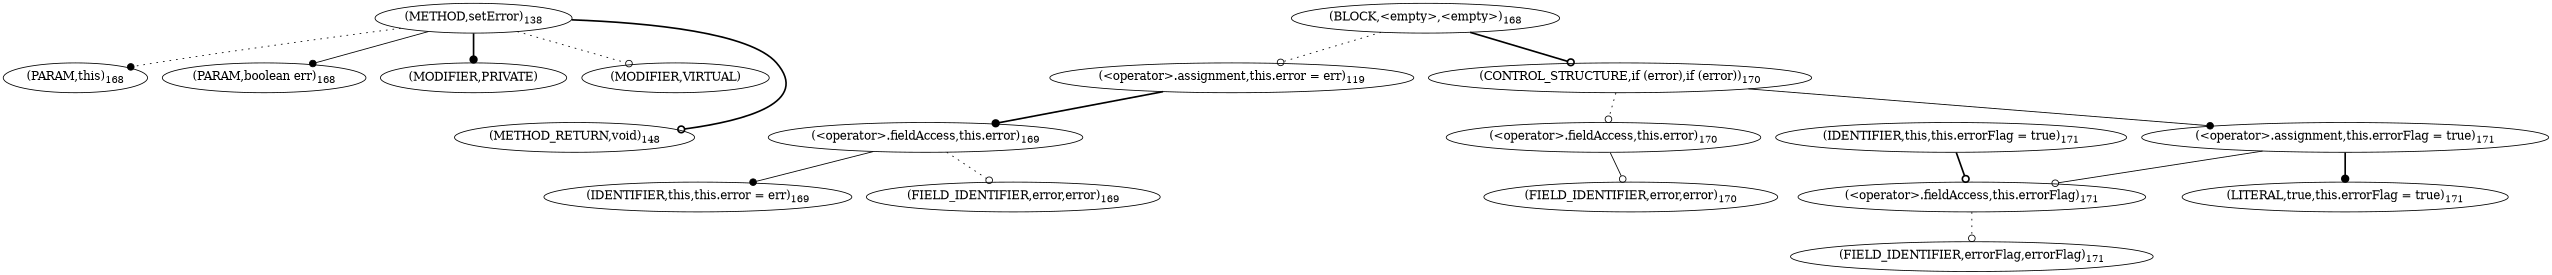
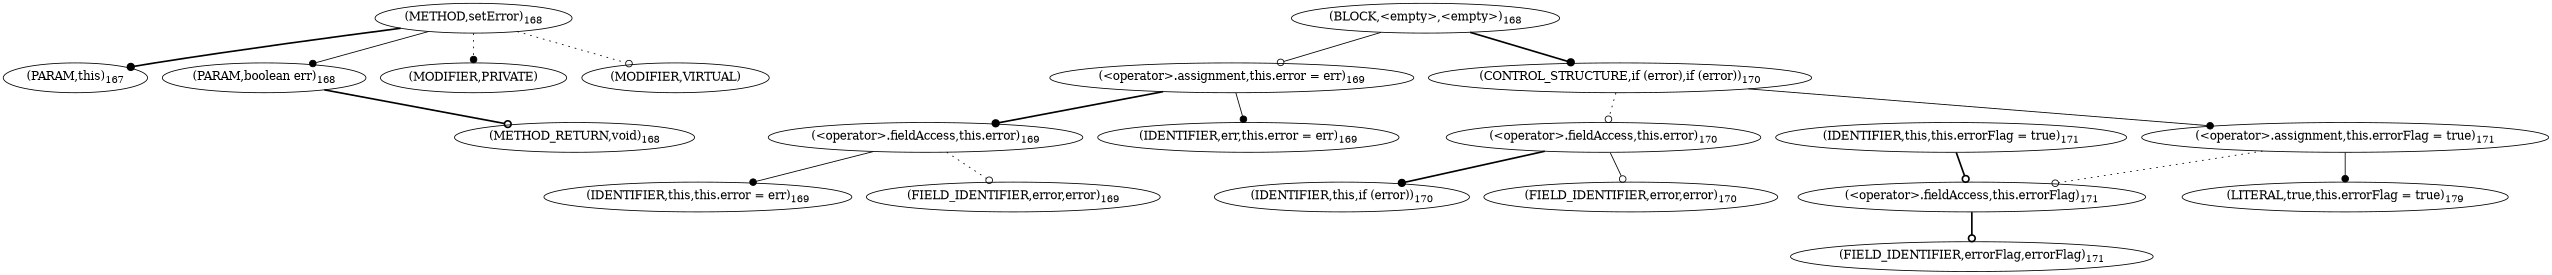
node "(METHOD,setError)": text "138" -> "168"
edge "(METHOD,setError)" -> "(METHOD_RETURN,void)": now "(PARAM,boolean err)" -> "(METHOD_RETURN,void)"
edge "(METHOD,setError)" -> "(MODIFIER,PRIVATE)": style bold -> dotted
edge "(METHOD,setError)" -> "(PARAM,this)": style dotted -> bold
edge "(BLOCK,<empty>,<empty>)" -> "(<operator>.assignment,this.error = err)": style dotted -> solid
edge "(BLOCK,<empty>,<empty>)" -> "(CONTROL_STRUCTURE,if (error),if (error))": arrowhead odot -> dot
node "(PARAM,this)": text "168" -> "167"
node "(<operator>.assignment,this.error = err)": text "119" -> "169"
node "(METHOD_RETURN,void)": text "148" -> "168"
node "(IDENTIFIER,err,this.error = err)": added
edge "(<operator>.assignment,this.errorFlag = true)" -> "(LITERAL,true,this.errorFlag = true)": style bold -> solid
edge "(<operator>.assignment,this.errorFlag = true)" -> "(<operator>.fieldAccess,this.errorFlag)": style solid -> dotted
node "(LITERAL,true,this.errorFlag = true)": text "171" -> "179"
node "(IDENTIFIER,this,if (error))": added
edge "(<operator>.fieldAccess,this.errorFlag)" -> "(FIELD_IDENTIFIER,errorFlag,errorFlag)": style dotted -> bold
